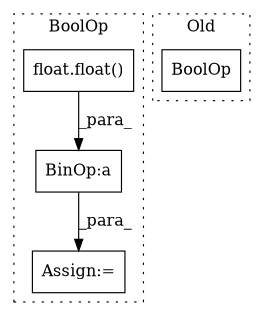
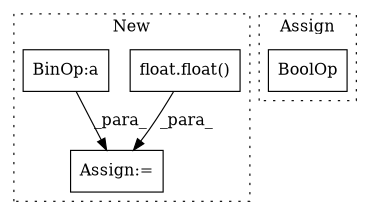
cluster "BoolOp": label "BoolOp" -> "New"
cluster "Old": label "Old" -> "Assign"
edge "float.float()" -> "BinOp:a": now "float.float()" -> "Assign:="
